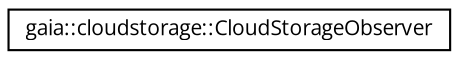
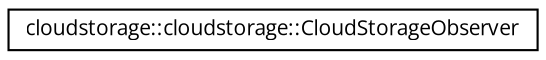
node "gaia::cloudstorage::CloudStorageObserver": label "gaia::cloudstorage::CloudStorageObserver" -> "cloudstorage::cloudstorage::CloudStorageObserver"
